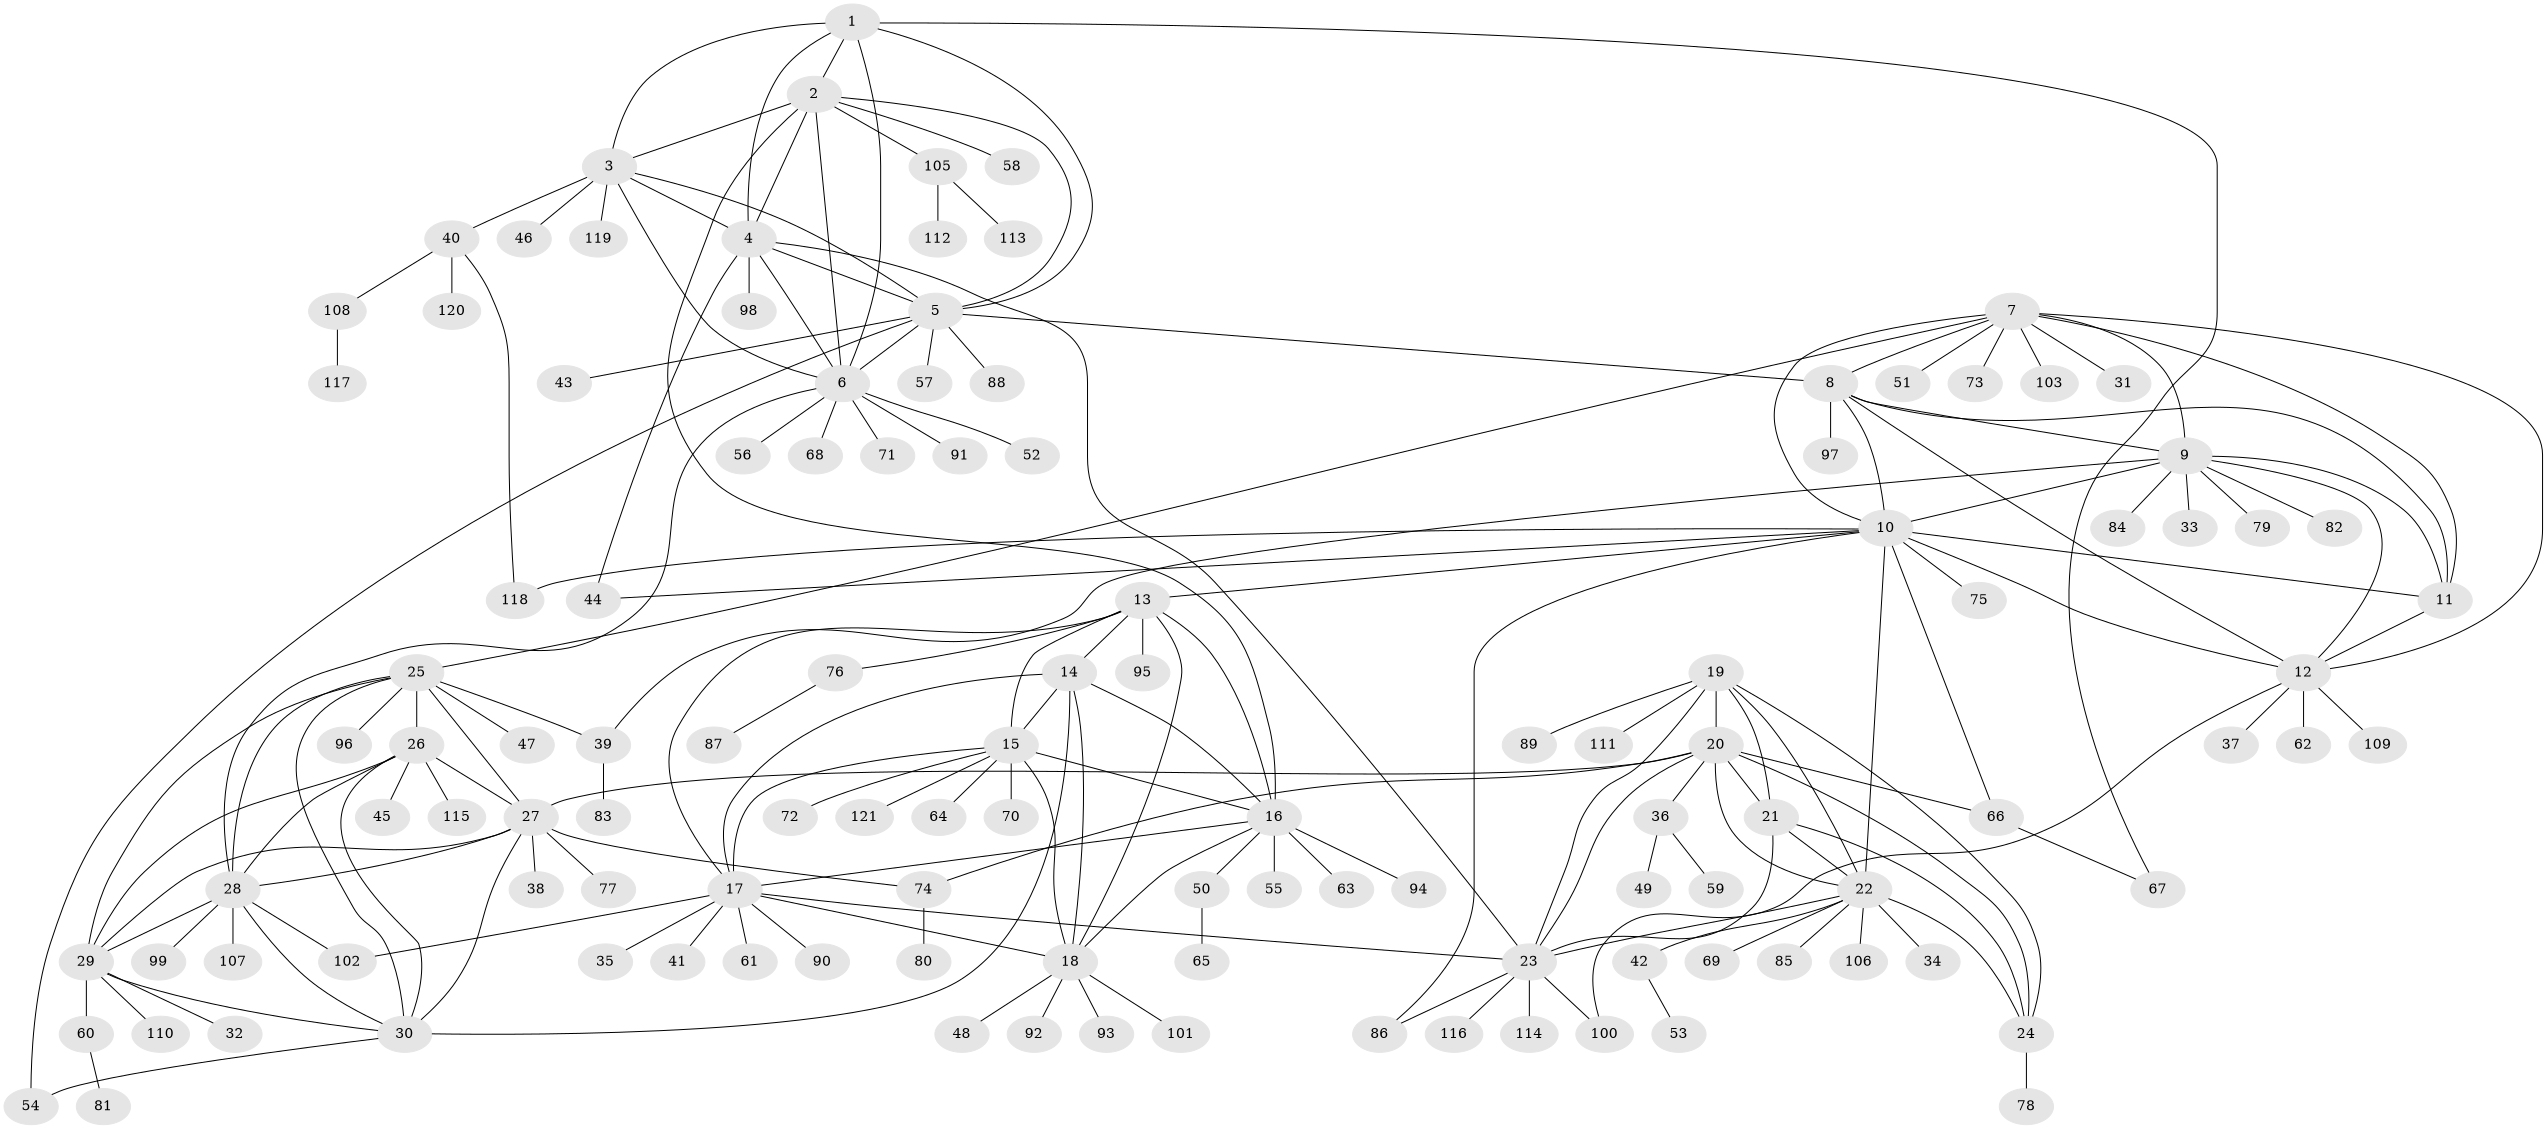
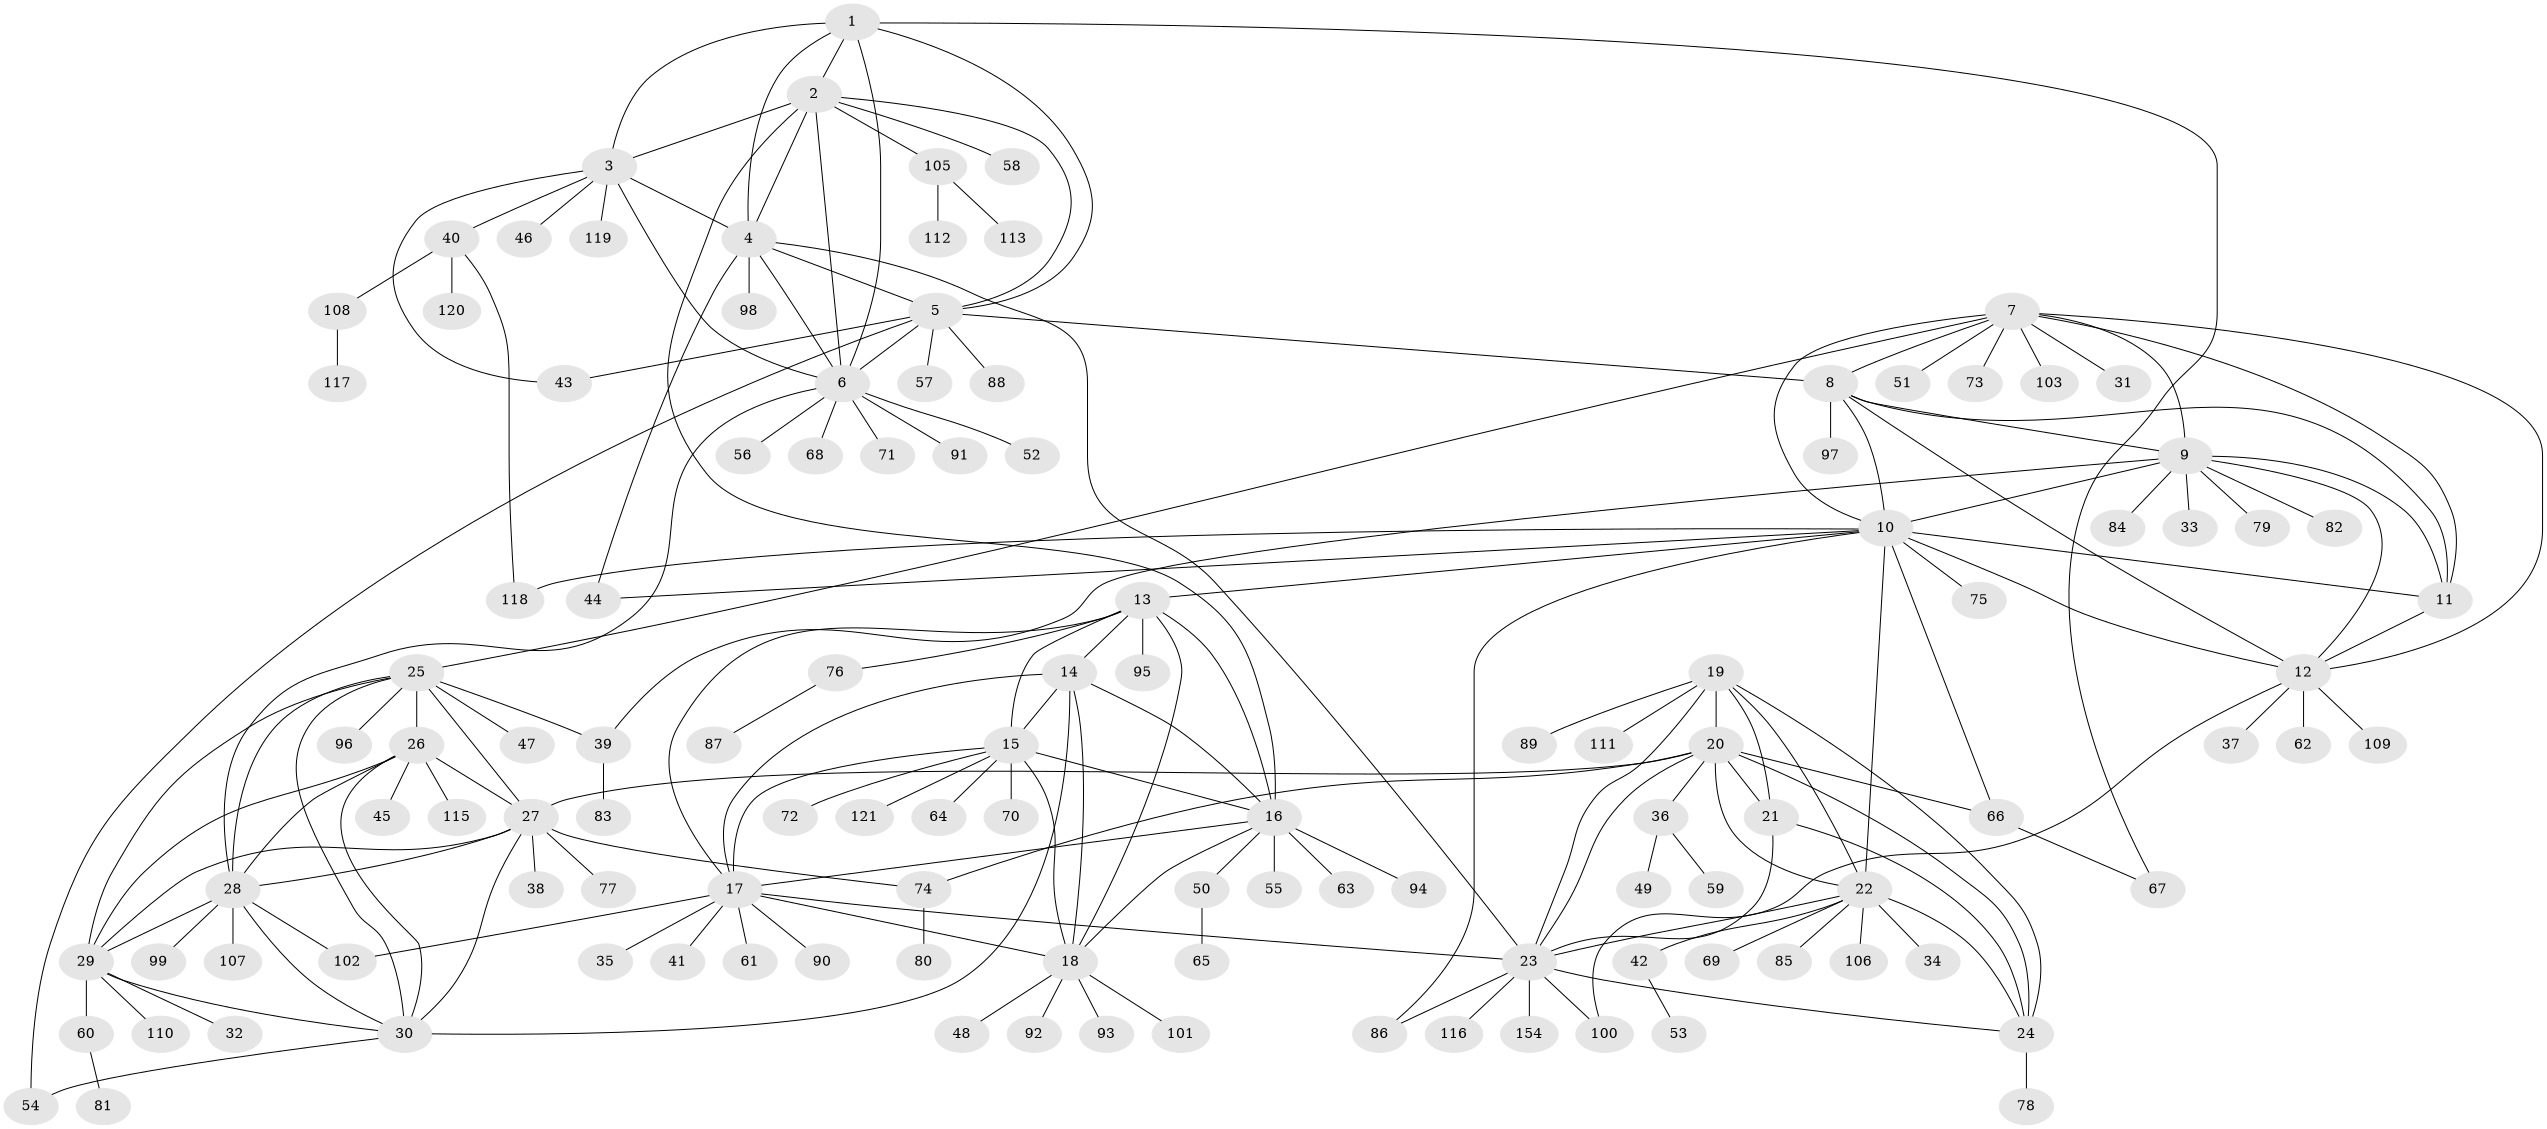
edge "3" -- "5": now "3" -- "43"
edge "21" -- "22": removed
edge "23" -- "24": added
node "114": label "114" -> "154"
